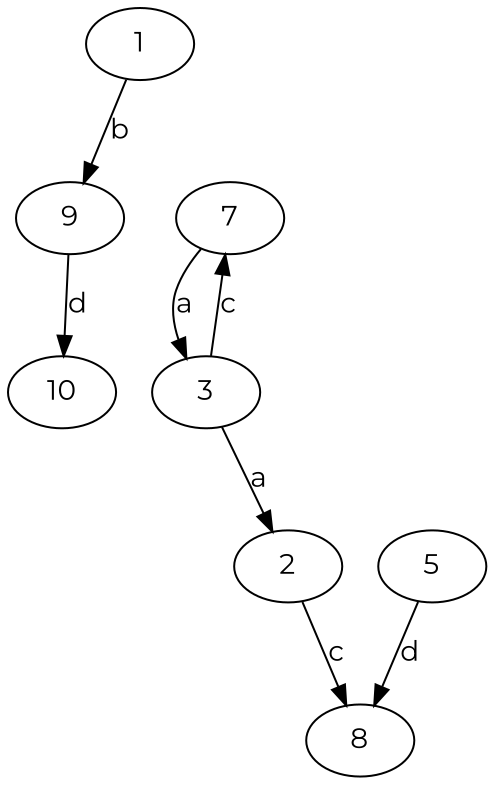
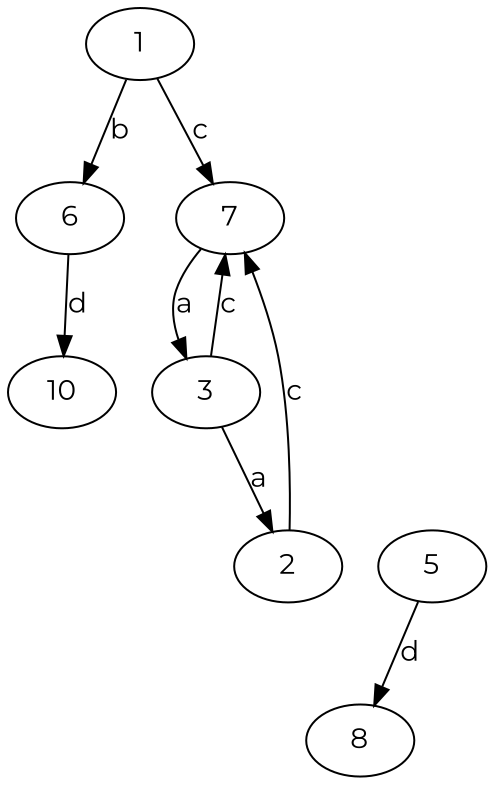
edge "1" -> "7": added, label "c"
node "9": label "9" -> "6"
edge "2" -> "8": now "2" -> "7"
